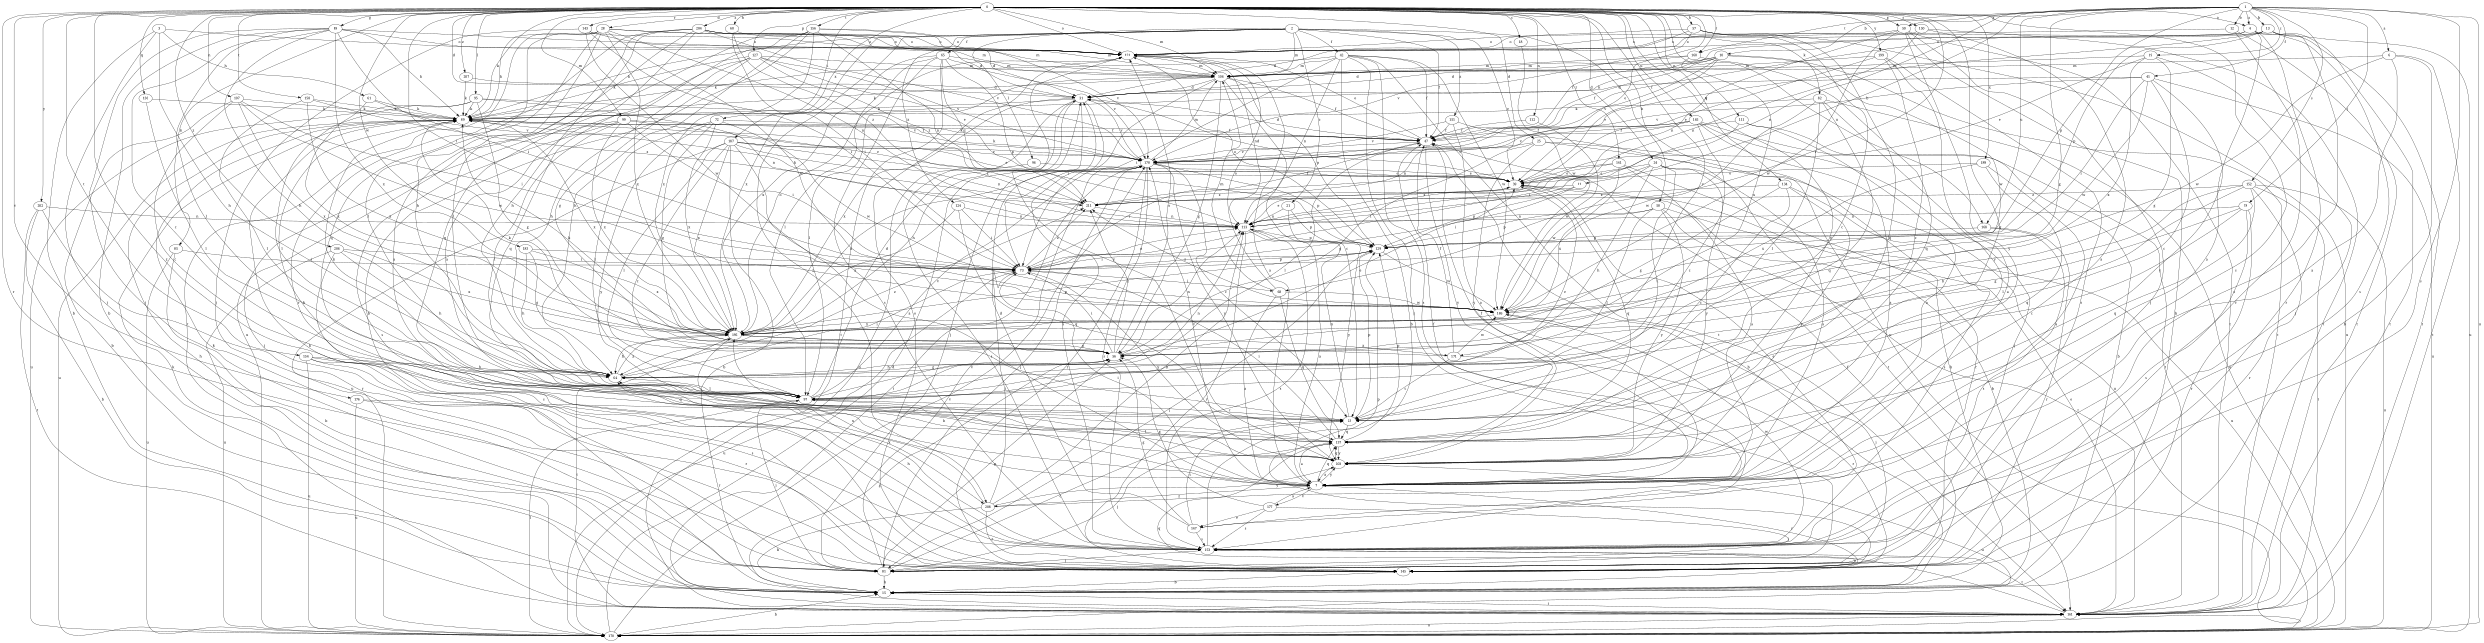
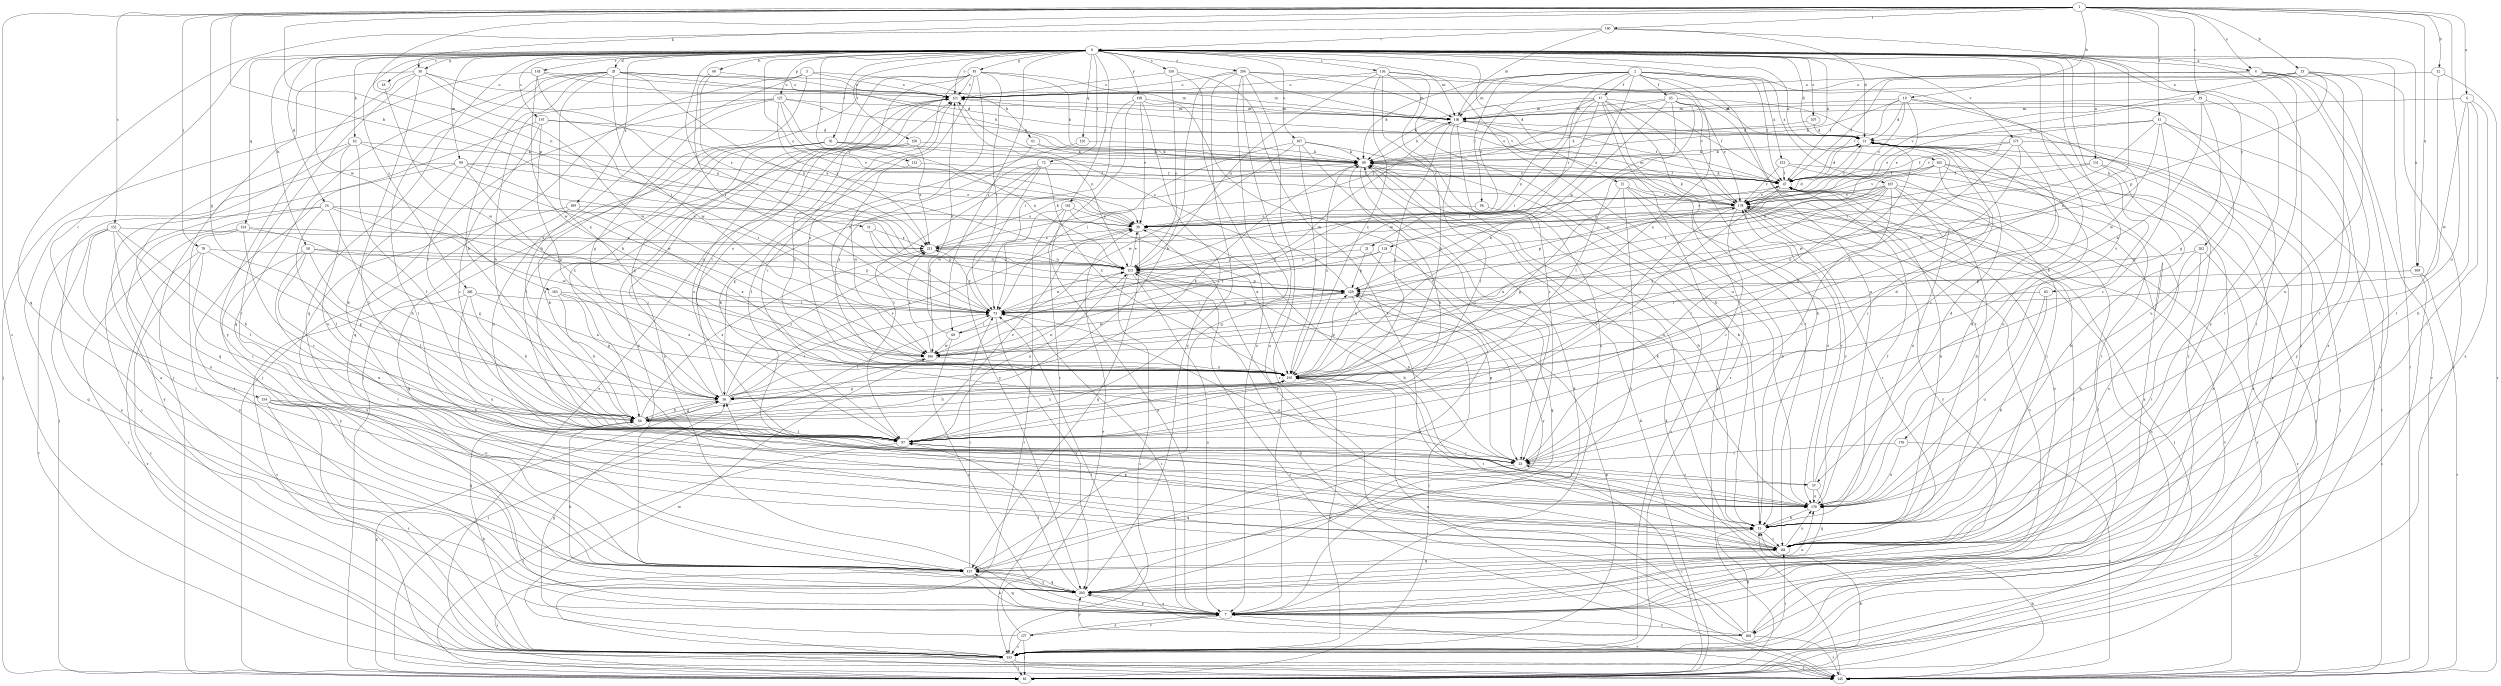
edge "0" -> "160": reversed
edge "106" -> "129": removed, label "p"
edge "106" -> "73": now "199" -> "73"
edge "57" -> "23": reversed
edge "195" -> "171": reversed
edge "68" -> "137": removed, label "q"
edge "177" -> "147": now "177" -> "39"
